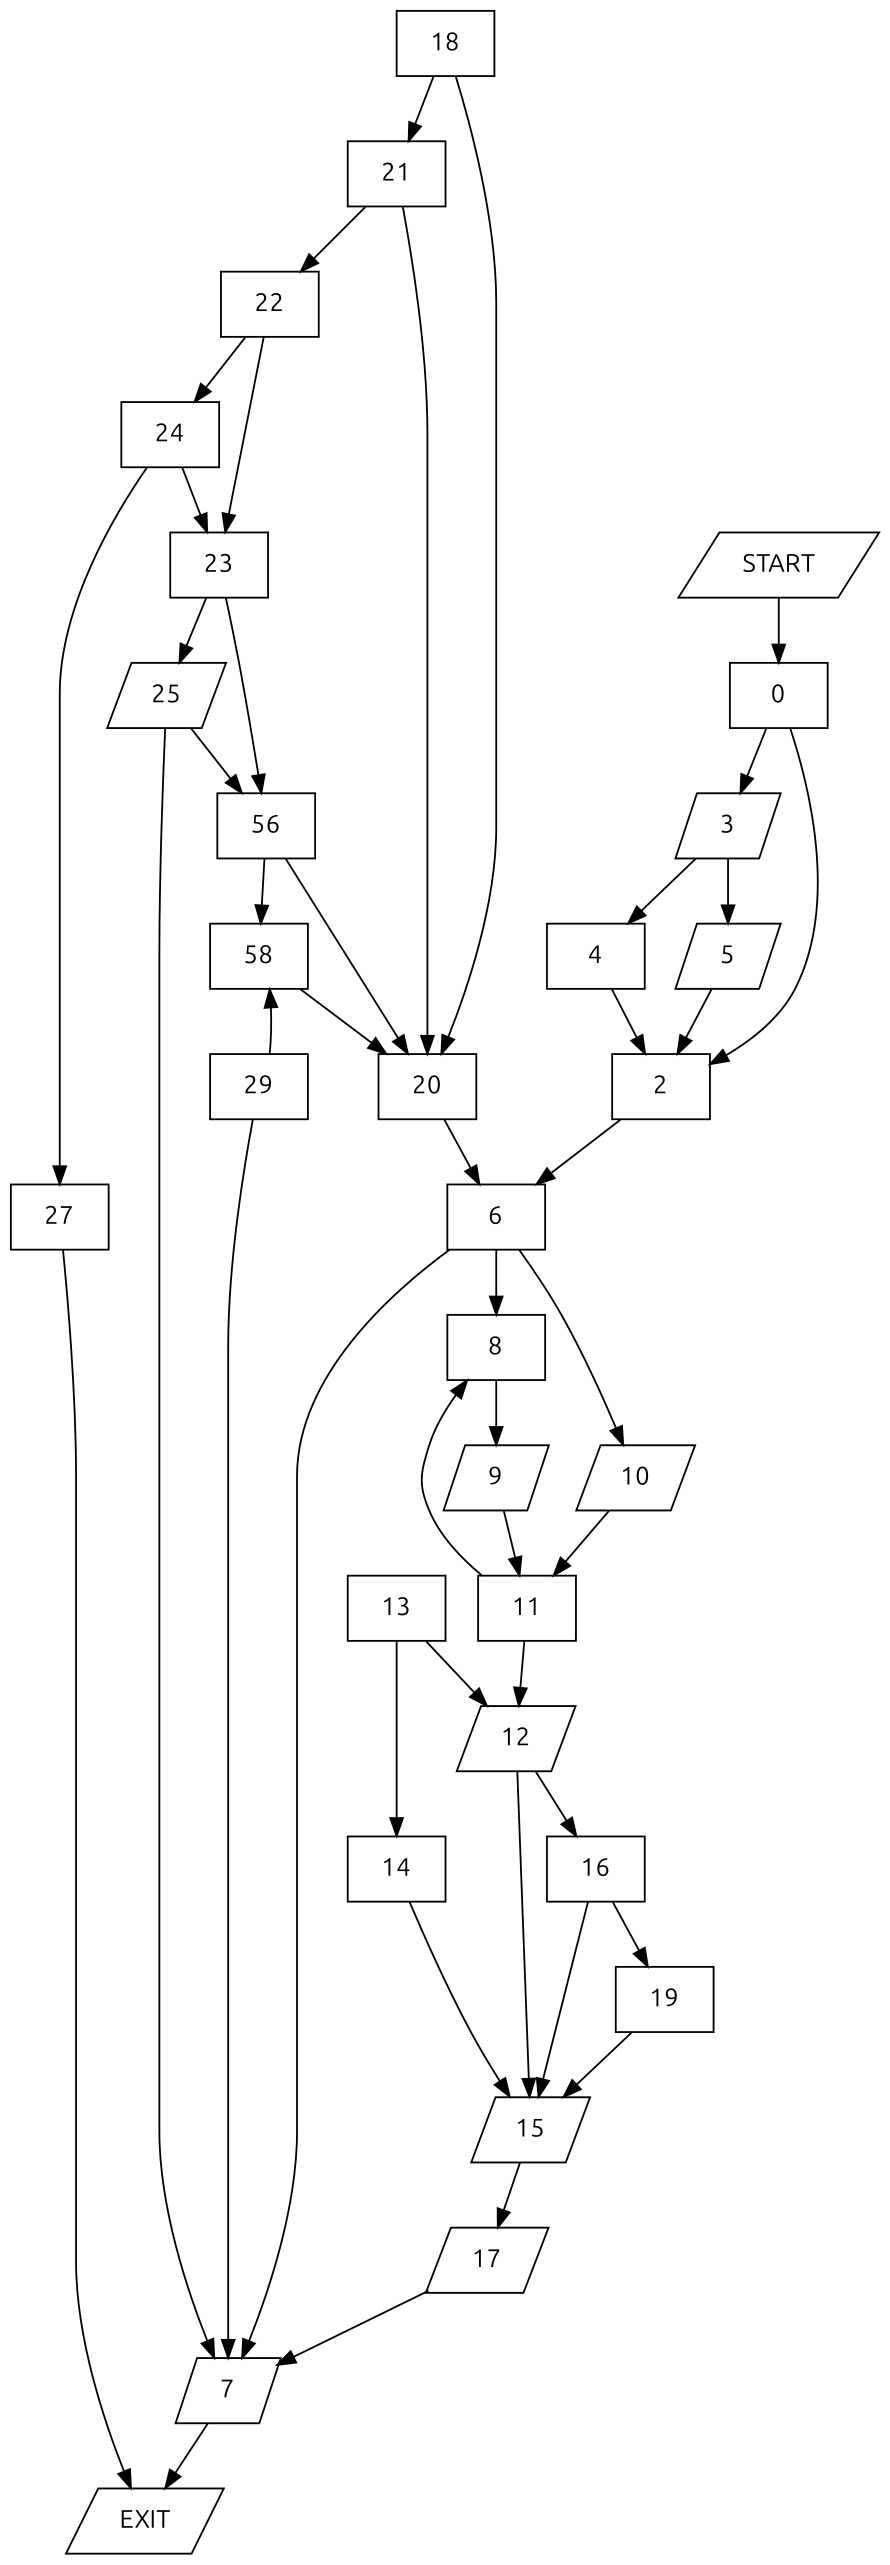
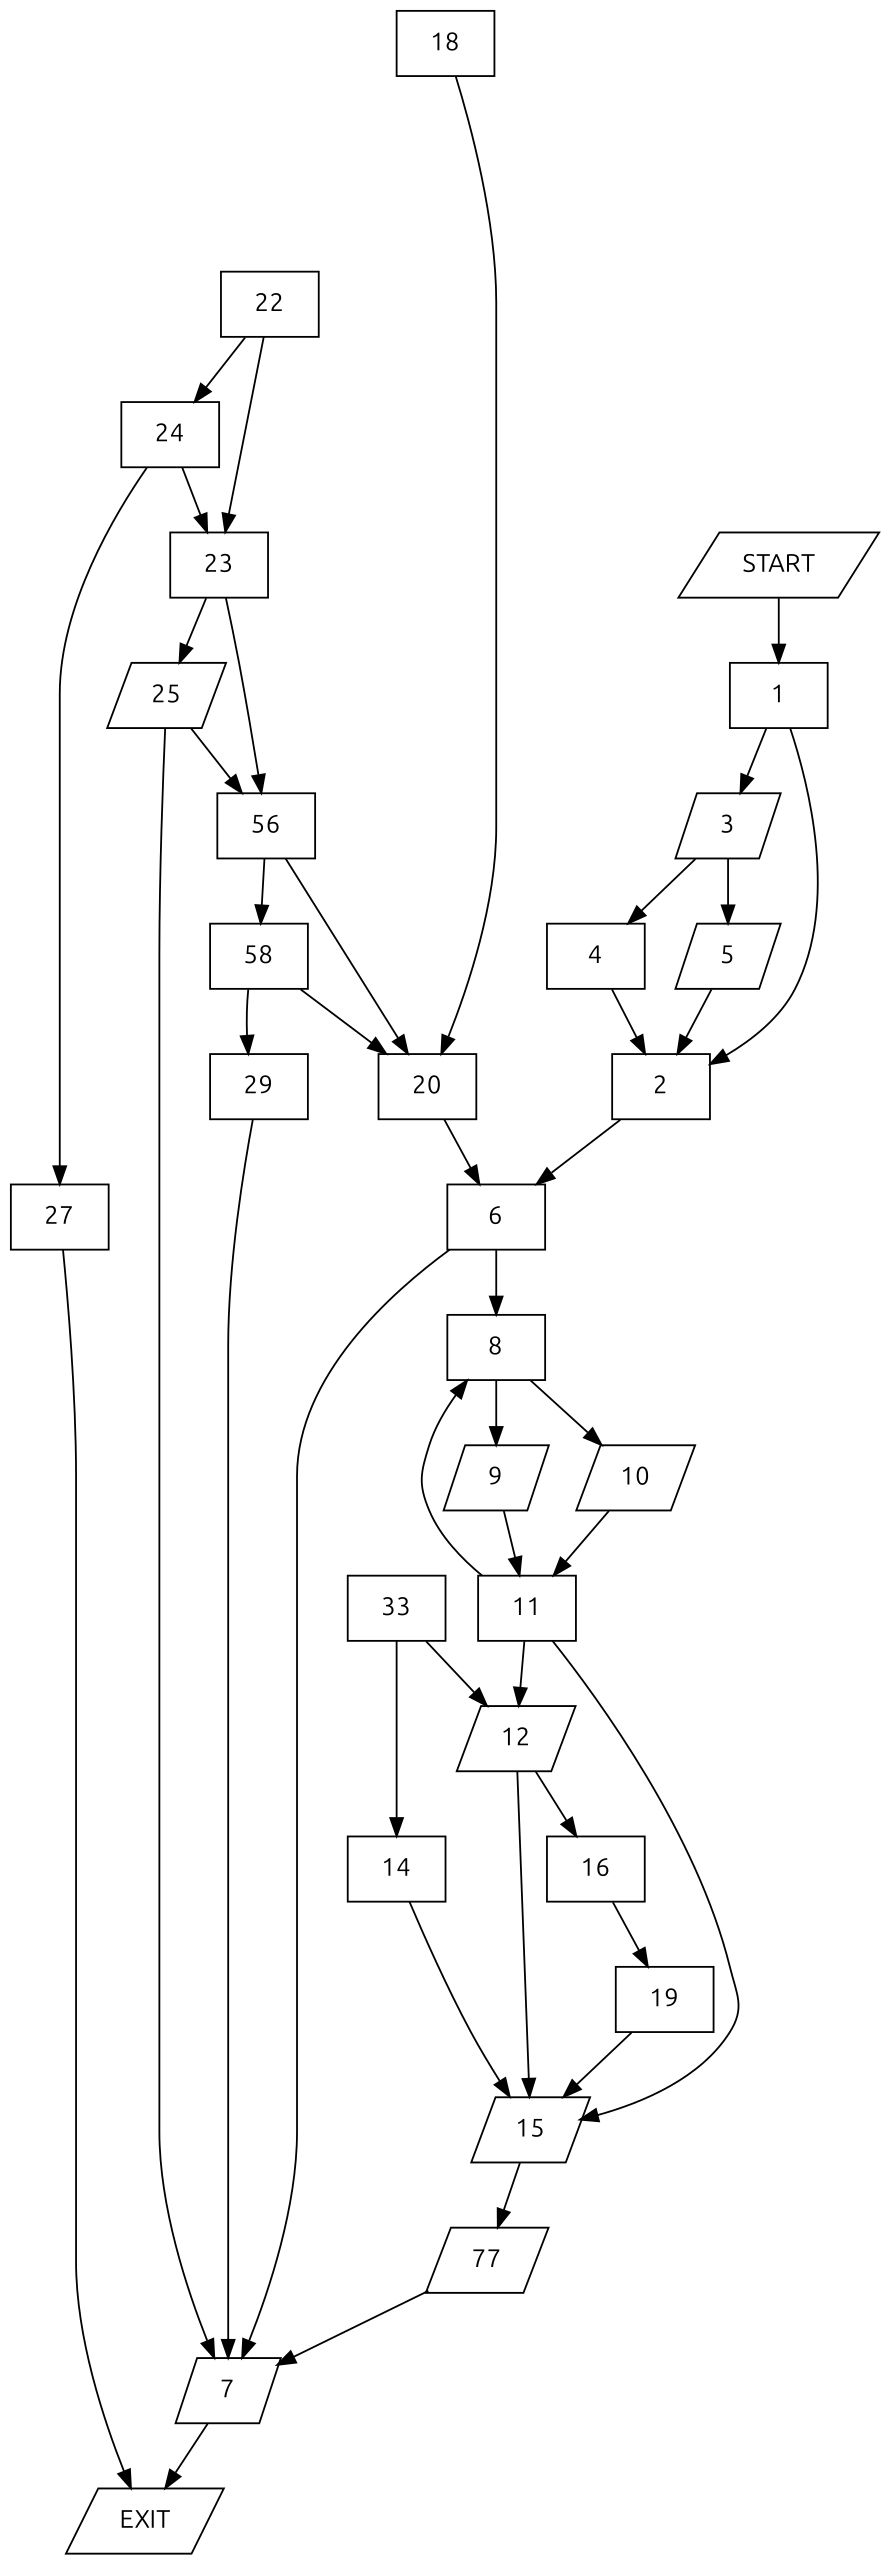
node "21": removed
node "0": label "0" -> "1"
edge "29" -> "58": reversed
edge "6" -> "10": now "8" -> "10"
node "13": label "13" -> "33"
edge "16" -> "15": now "11" -> "15"
node "17": label "17" -> "77"
